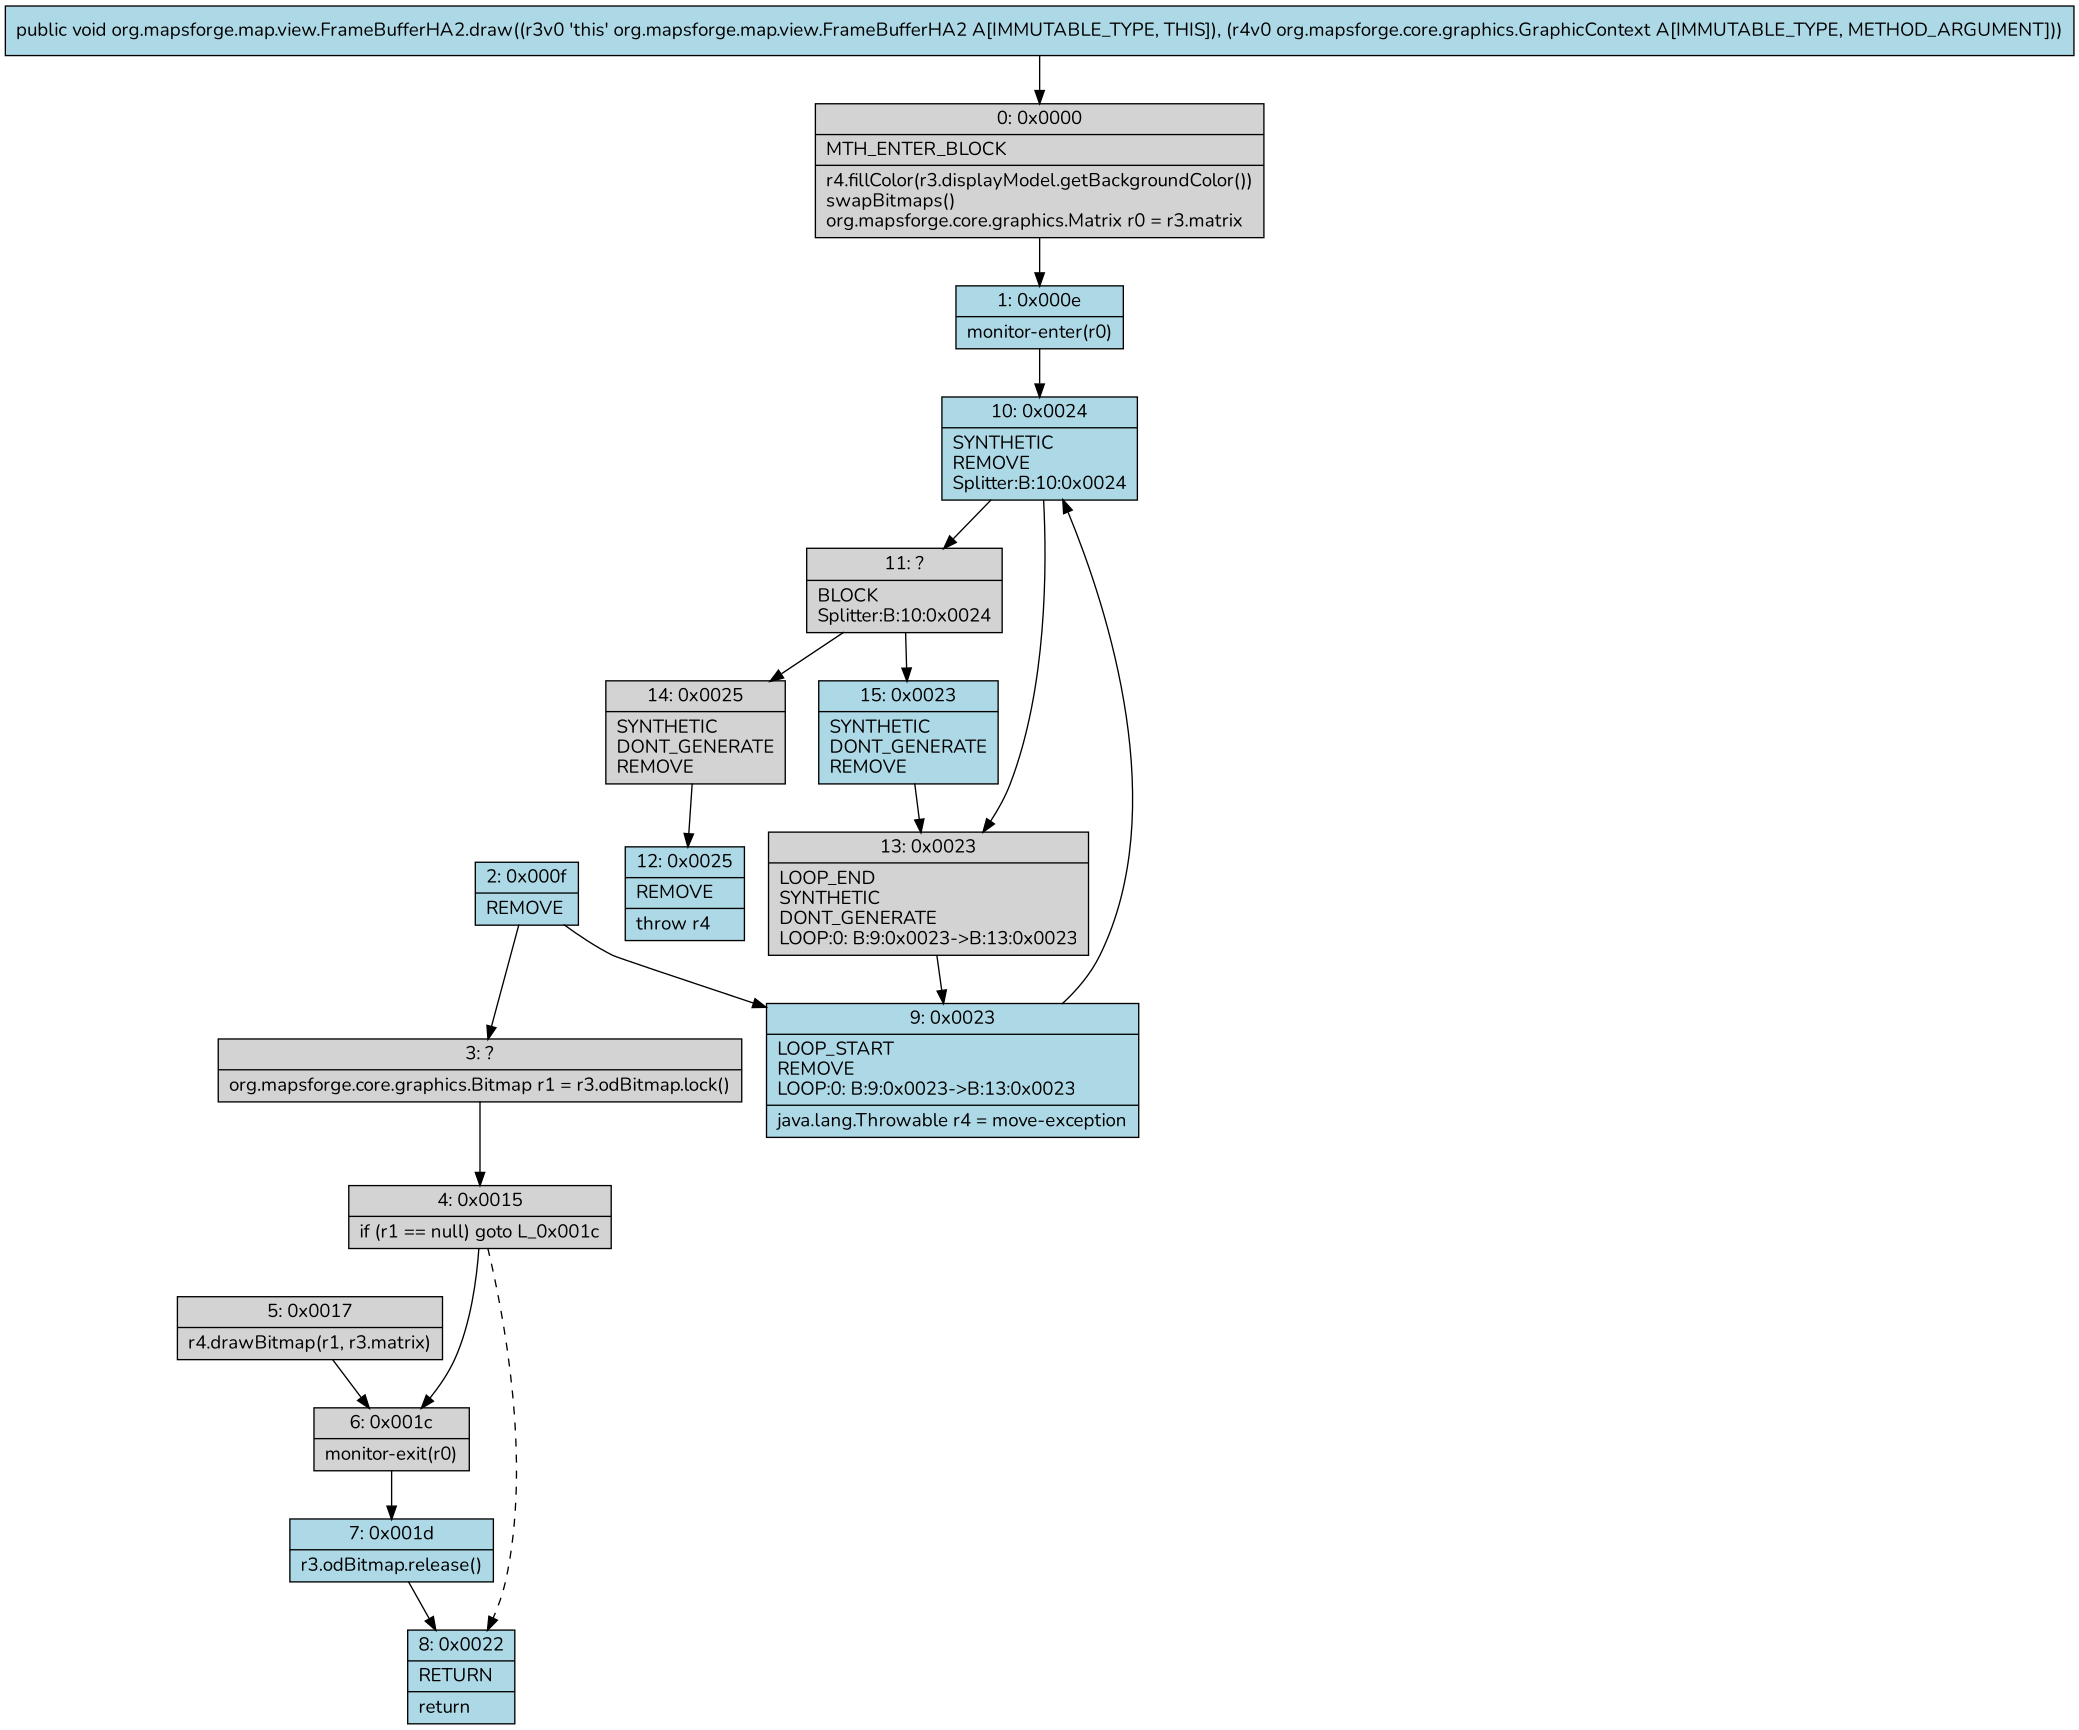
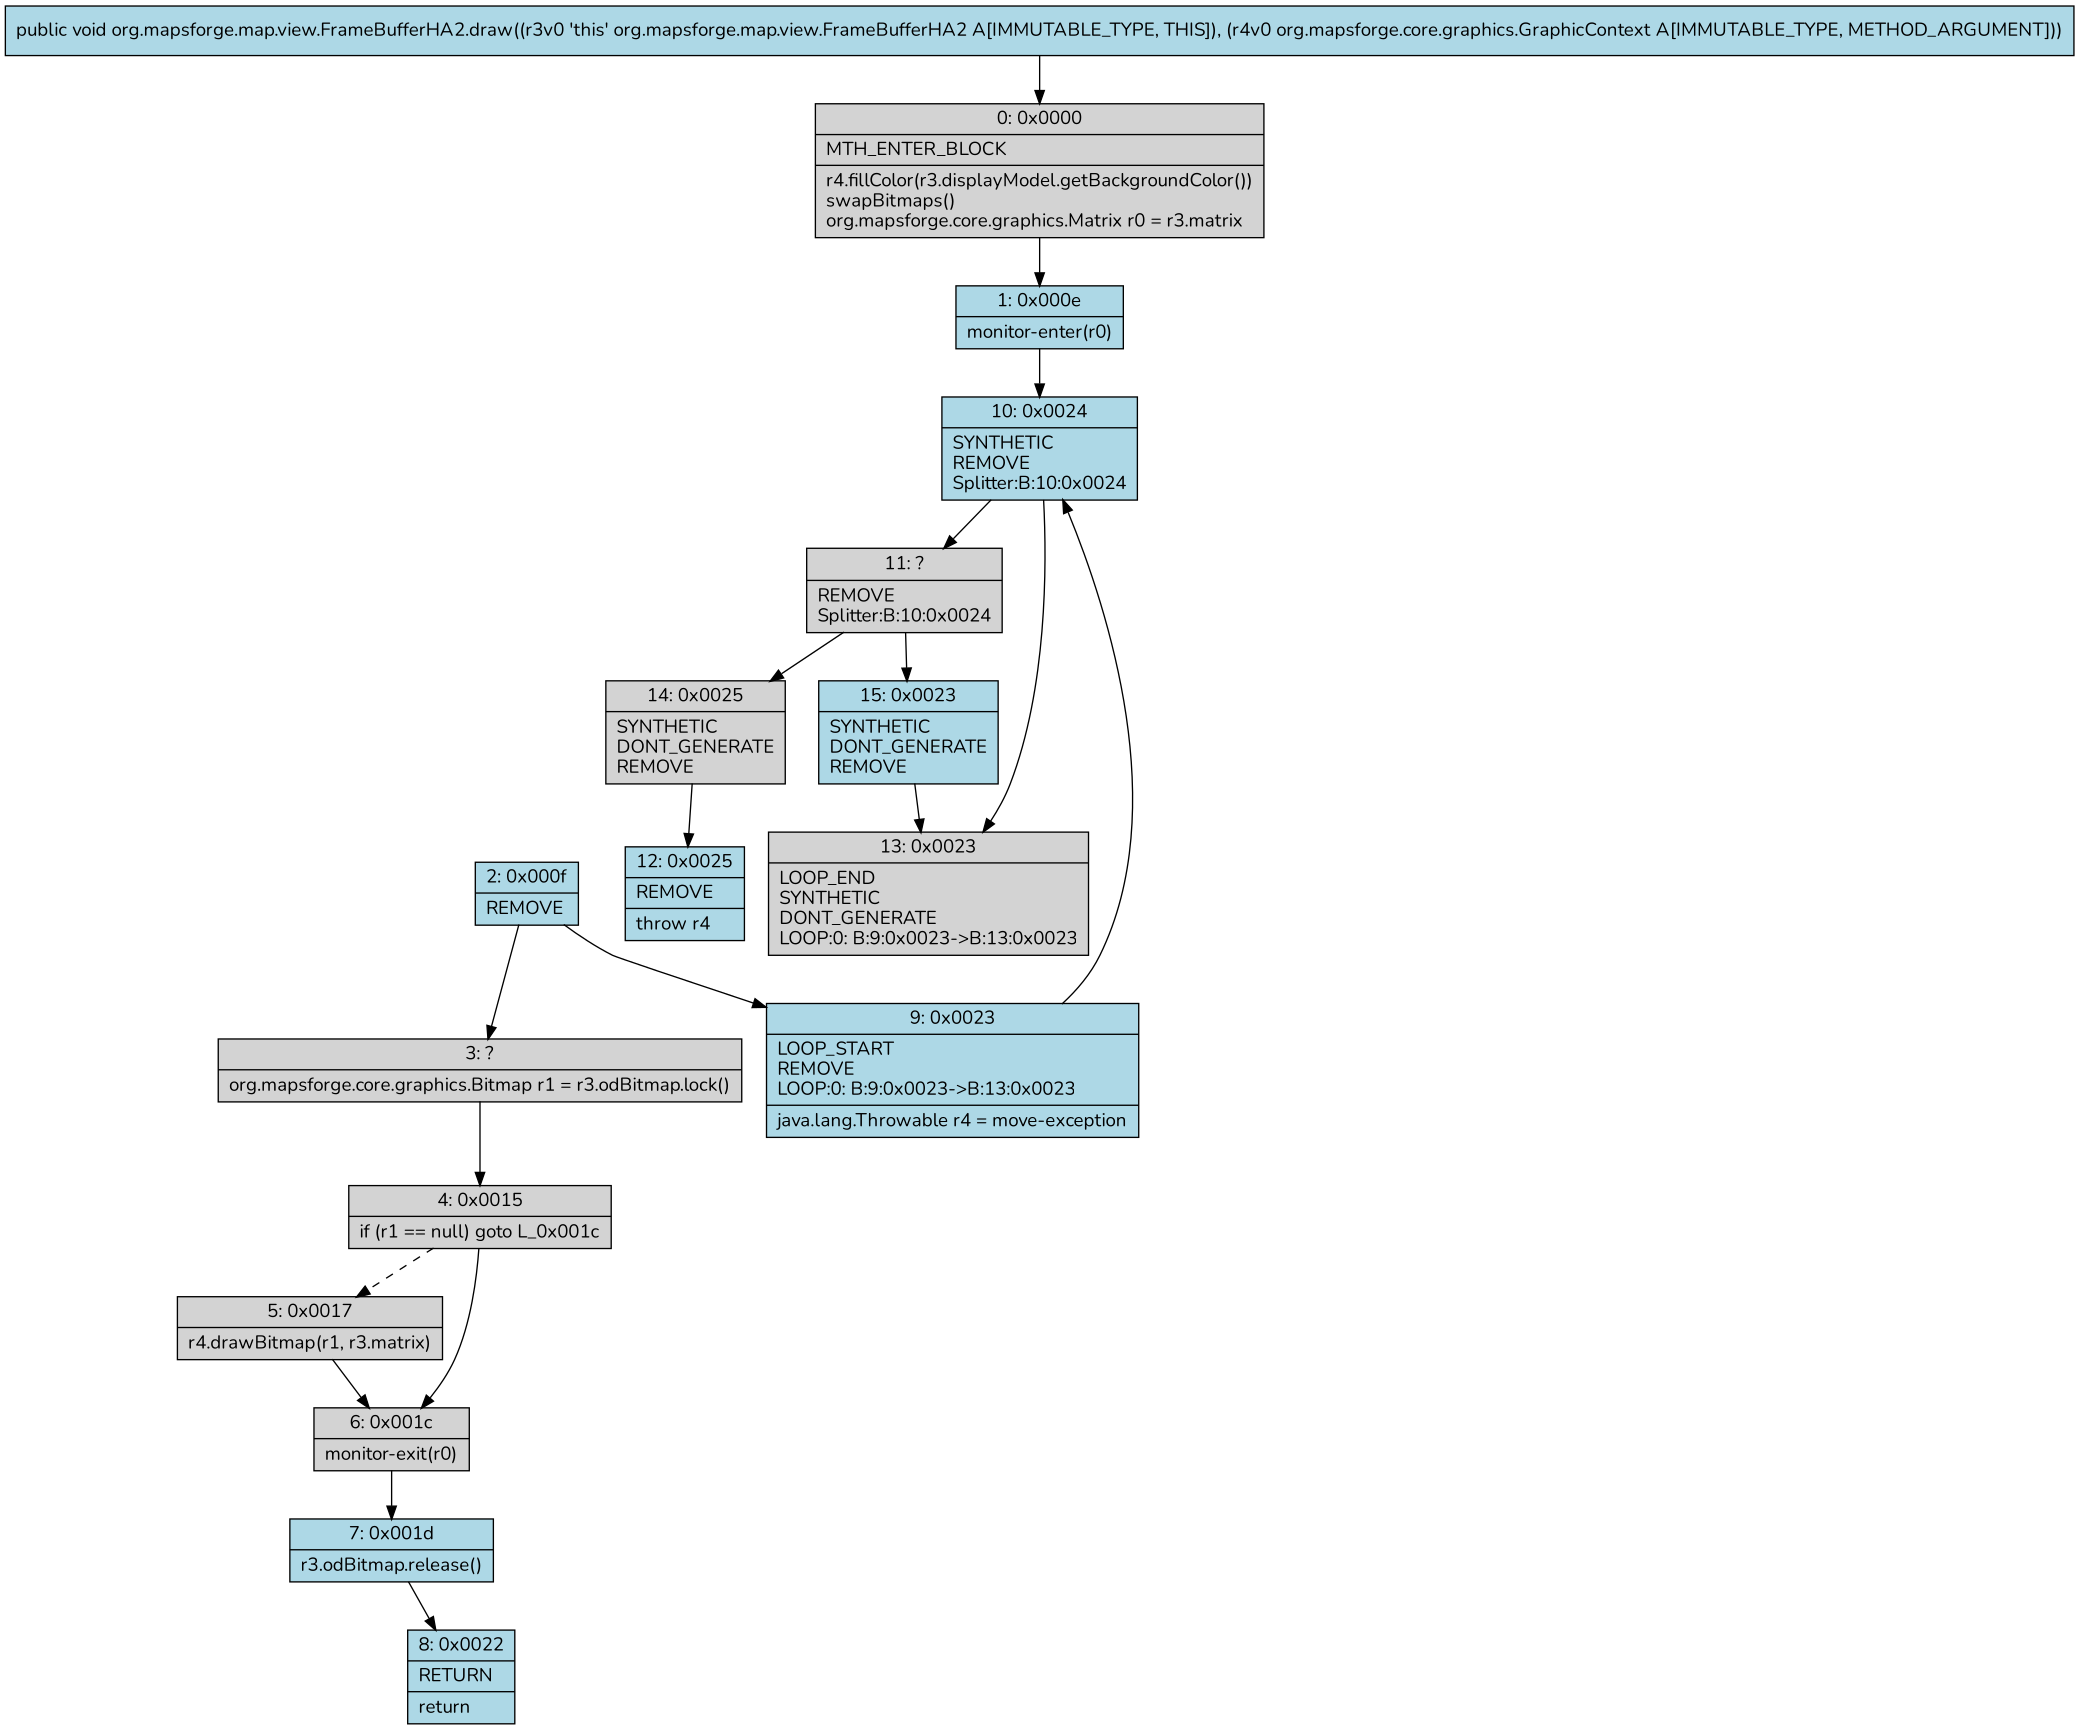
node "11: ?": text "BLOCK" -> "REMOVE"
edge "13: 0x0023" -> "9: 0x0023": removed
edge "4: 0x0015" -> "8: 0x0022": now "4: 0x0015" -> "5: 0x0017"
